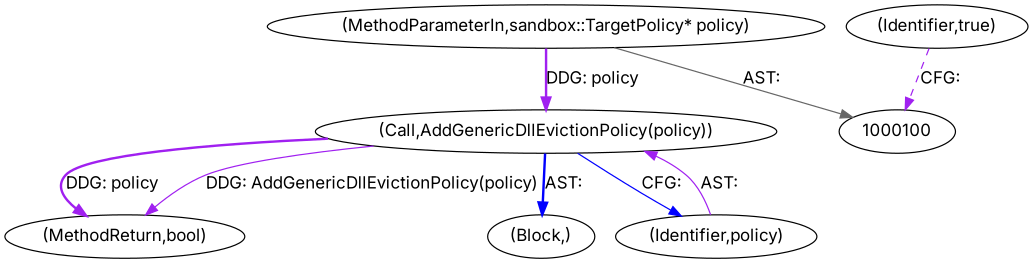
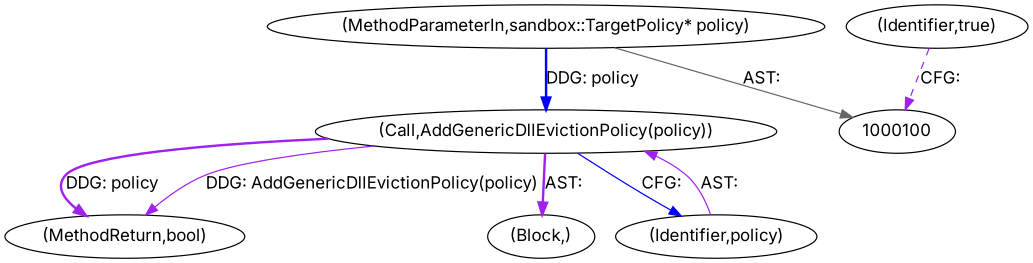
edge "(MethodParameterIn,sandbox::TargetPolicy* policy)" -> "(Call,AddGenericDllEvictionPolicy(policy))": color purple -> blue
edge "(Call,AddGenericDllEvictionPolicy(policy))" -> "(Block,)": color blue -> purple
